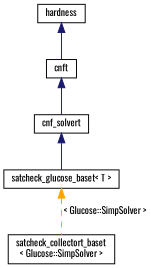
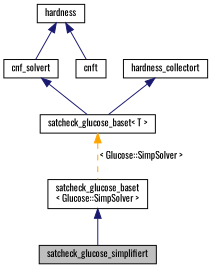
node "hardness_collectort": added
edge "cnf_solvert" -> "cnft": now "cnf_solvert" -> "hardness"
node "satcheck_collectort_baset < Glucose::SimpSolver >": label "satcheck_collectort_baset < Glucose::SimpSolver >" -> "satcheck_glucose_baset < Glucose::SimpSolver >"
node "satcheck_glucose_simplifiert": added
